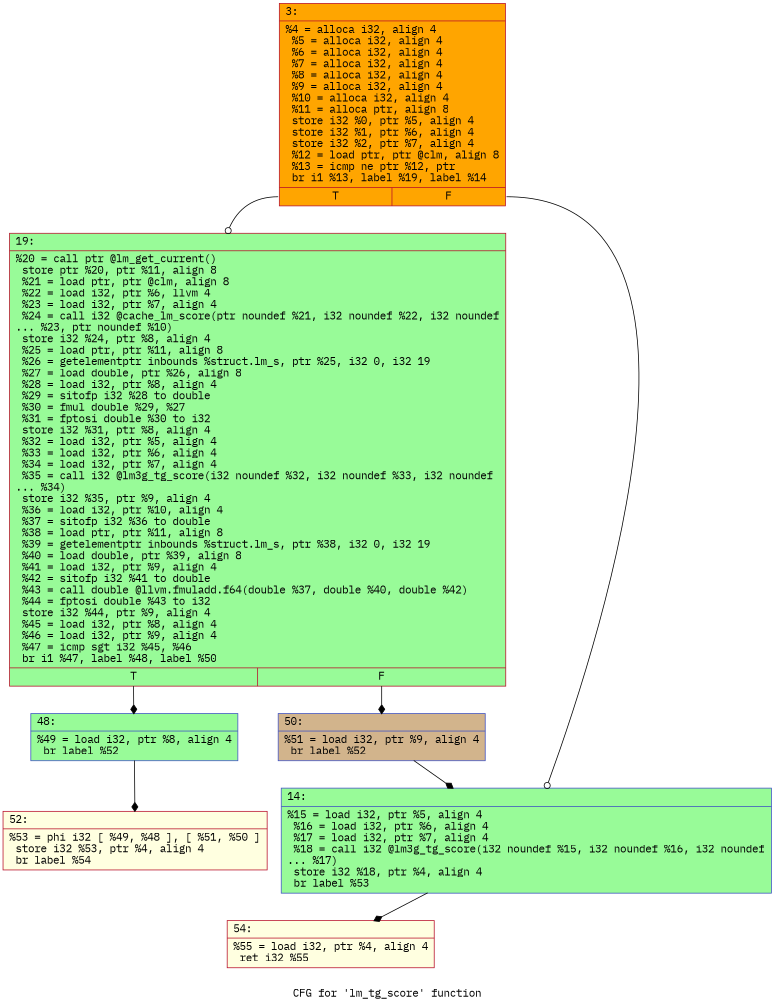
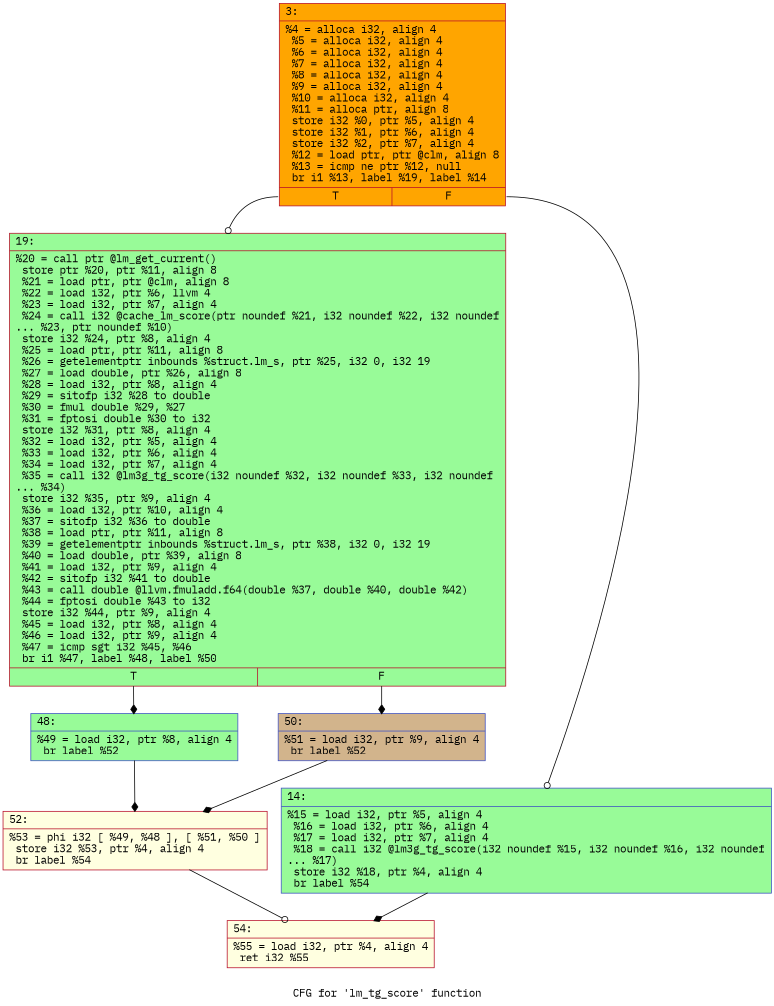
node "3:": text "%13 = icmp ne ptr %12, ptr" -> "%13 = icmp ne ptr %12, null"
edge "50:" -> "14:": now "50:" -> "52:"
node "14:": text "br label %53" -> "br label %54"
edge "52:" -> "54:": added
